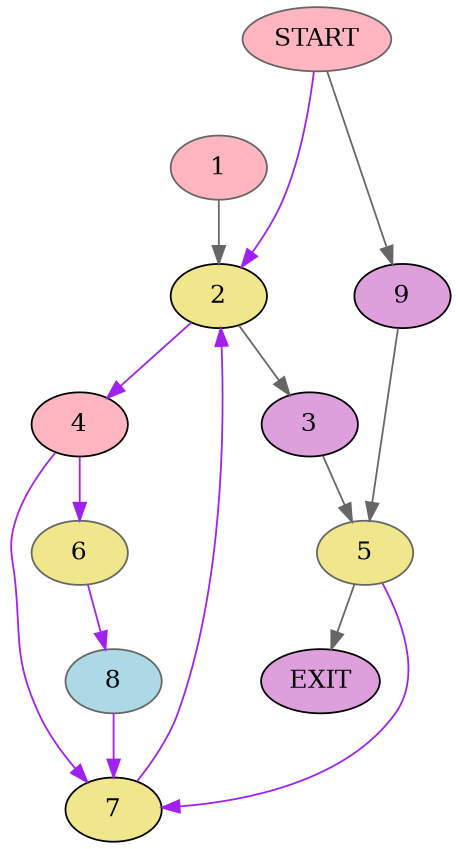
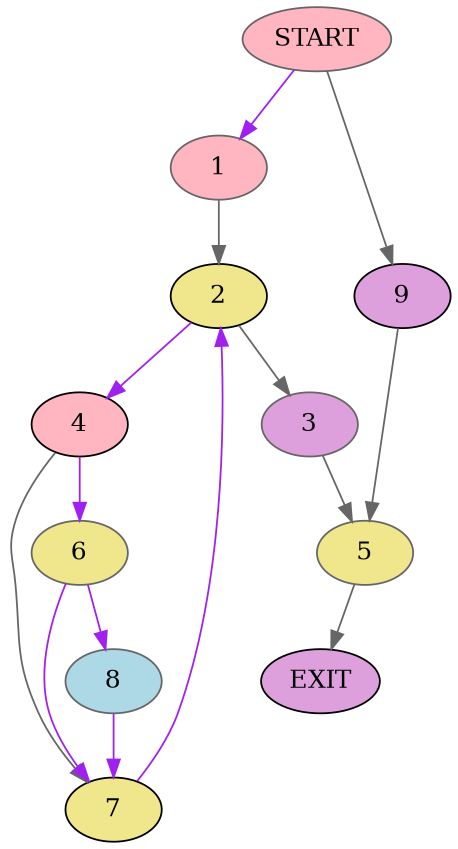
edge "START" -> "2": now "START" -> "1"
node "3": color black -> gray40
edge "4" -> "7": color purple -> gray40
edge "5" -> "7": now "6" -> "7"
